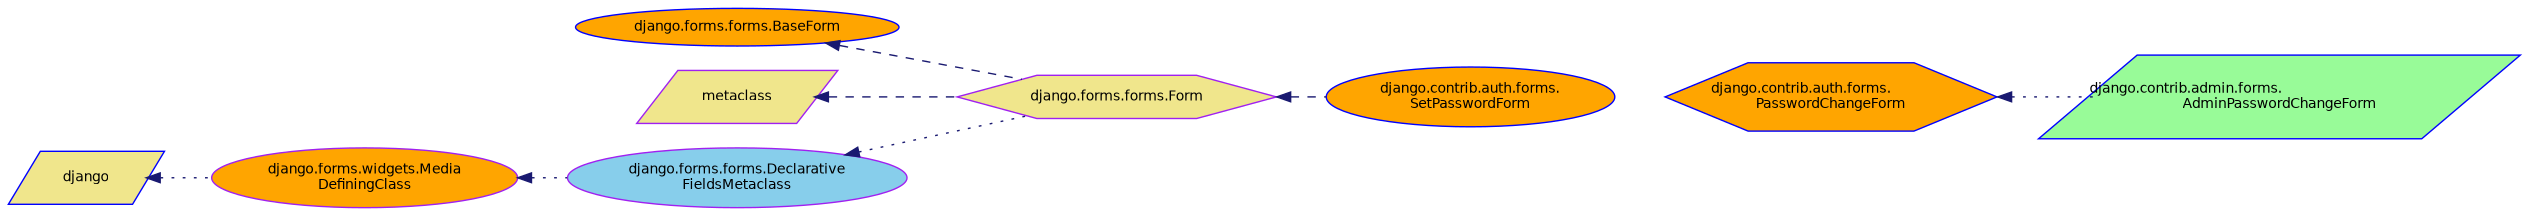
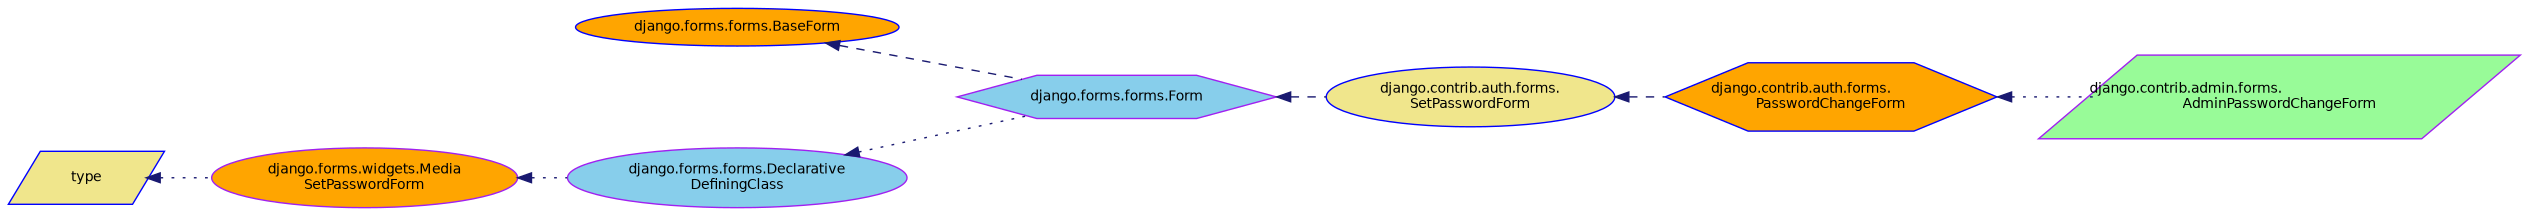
node "metaclass": removed
node "django.forms.forms.Form": fillcolor khaki -> skyblue
node "django.contrib.auth.forms. SetPasswordForm": fillcolor orange -> khaki
edge "django.contrib.auth.forms. PasswordChangeForm" -> "django.contrib.auth.forms. SetPasswordForm": added
node "django.contrib.admin.forms. AdminPasswordChangeForm": color blue -> purple
node "django": label "django" -> "type"
node "django.forms.widgets.Media DefiningClass": label "django.forms.widgets.Media DefiningClass" -> "django.forms.widgets.Media SetPasswordForm"
node "django.forms.forms.Declarative FieldsMetaclass": label "django.forms.forms.Declarative FieldsMetaclass" -> "django.forms.forms.Declarative DefiningClass"
